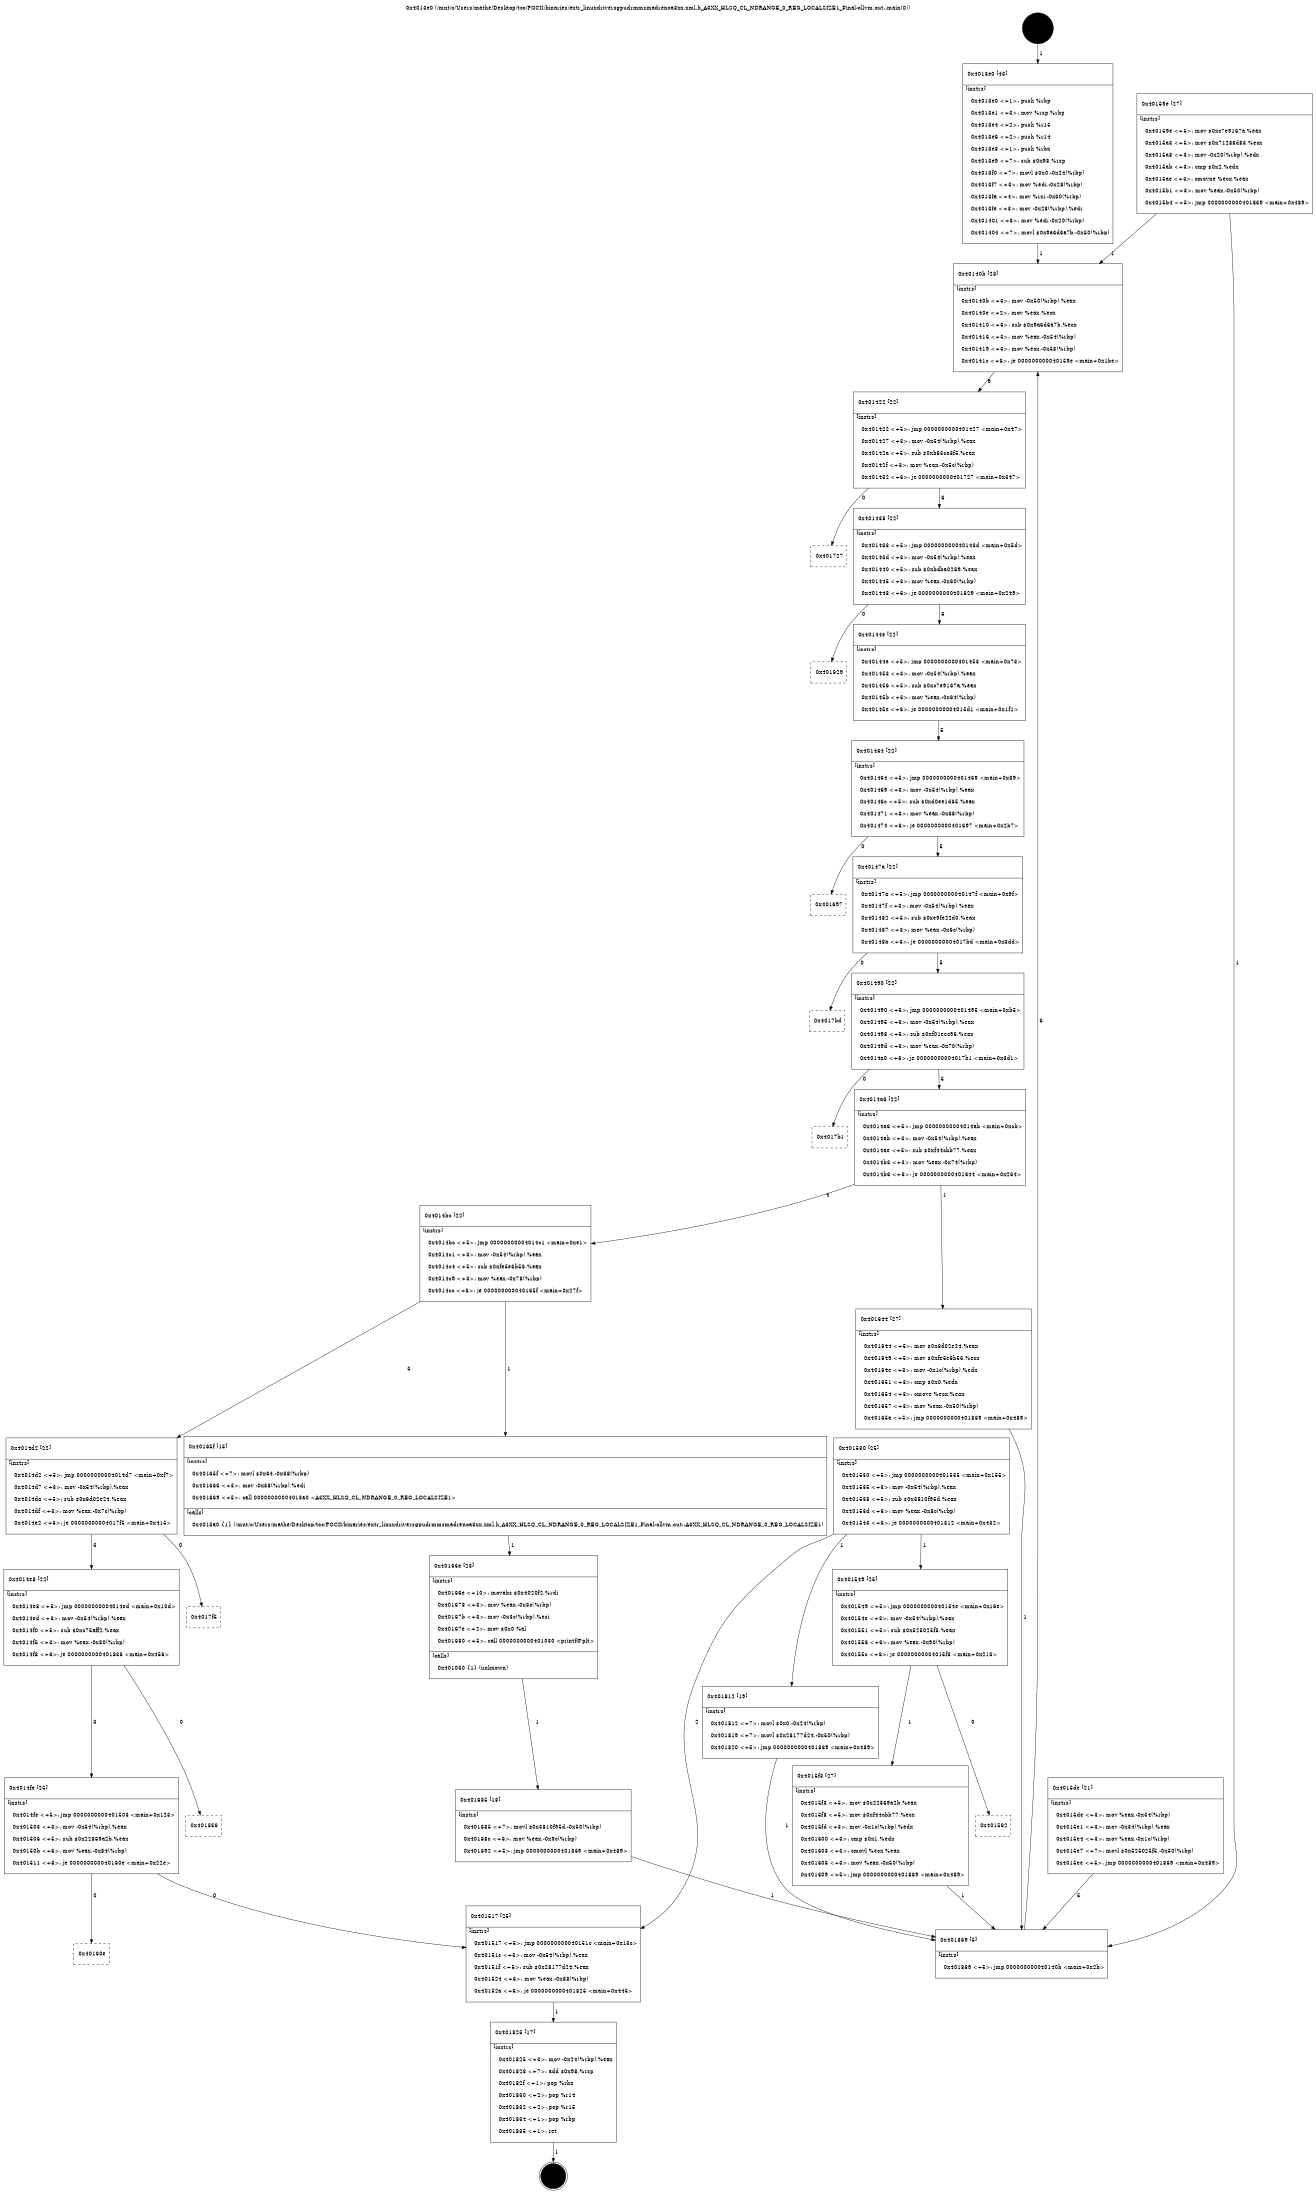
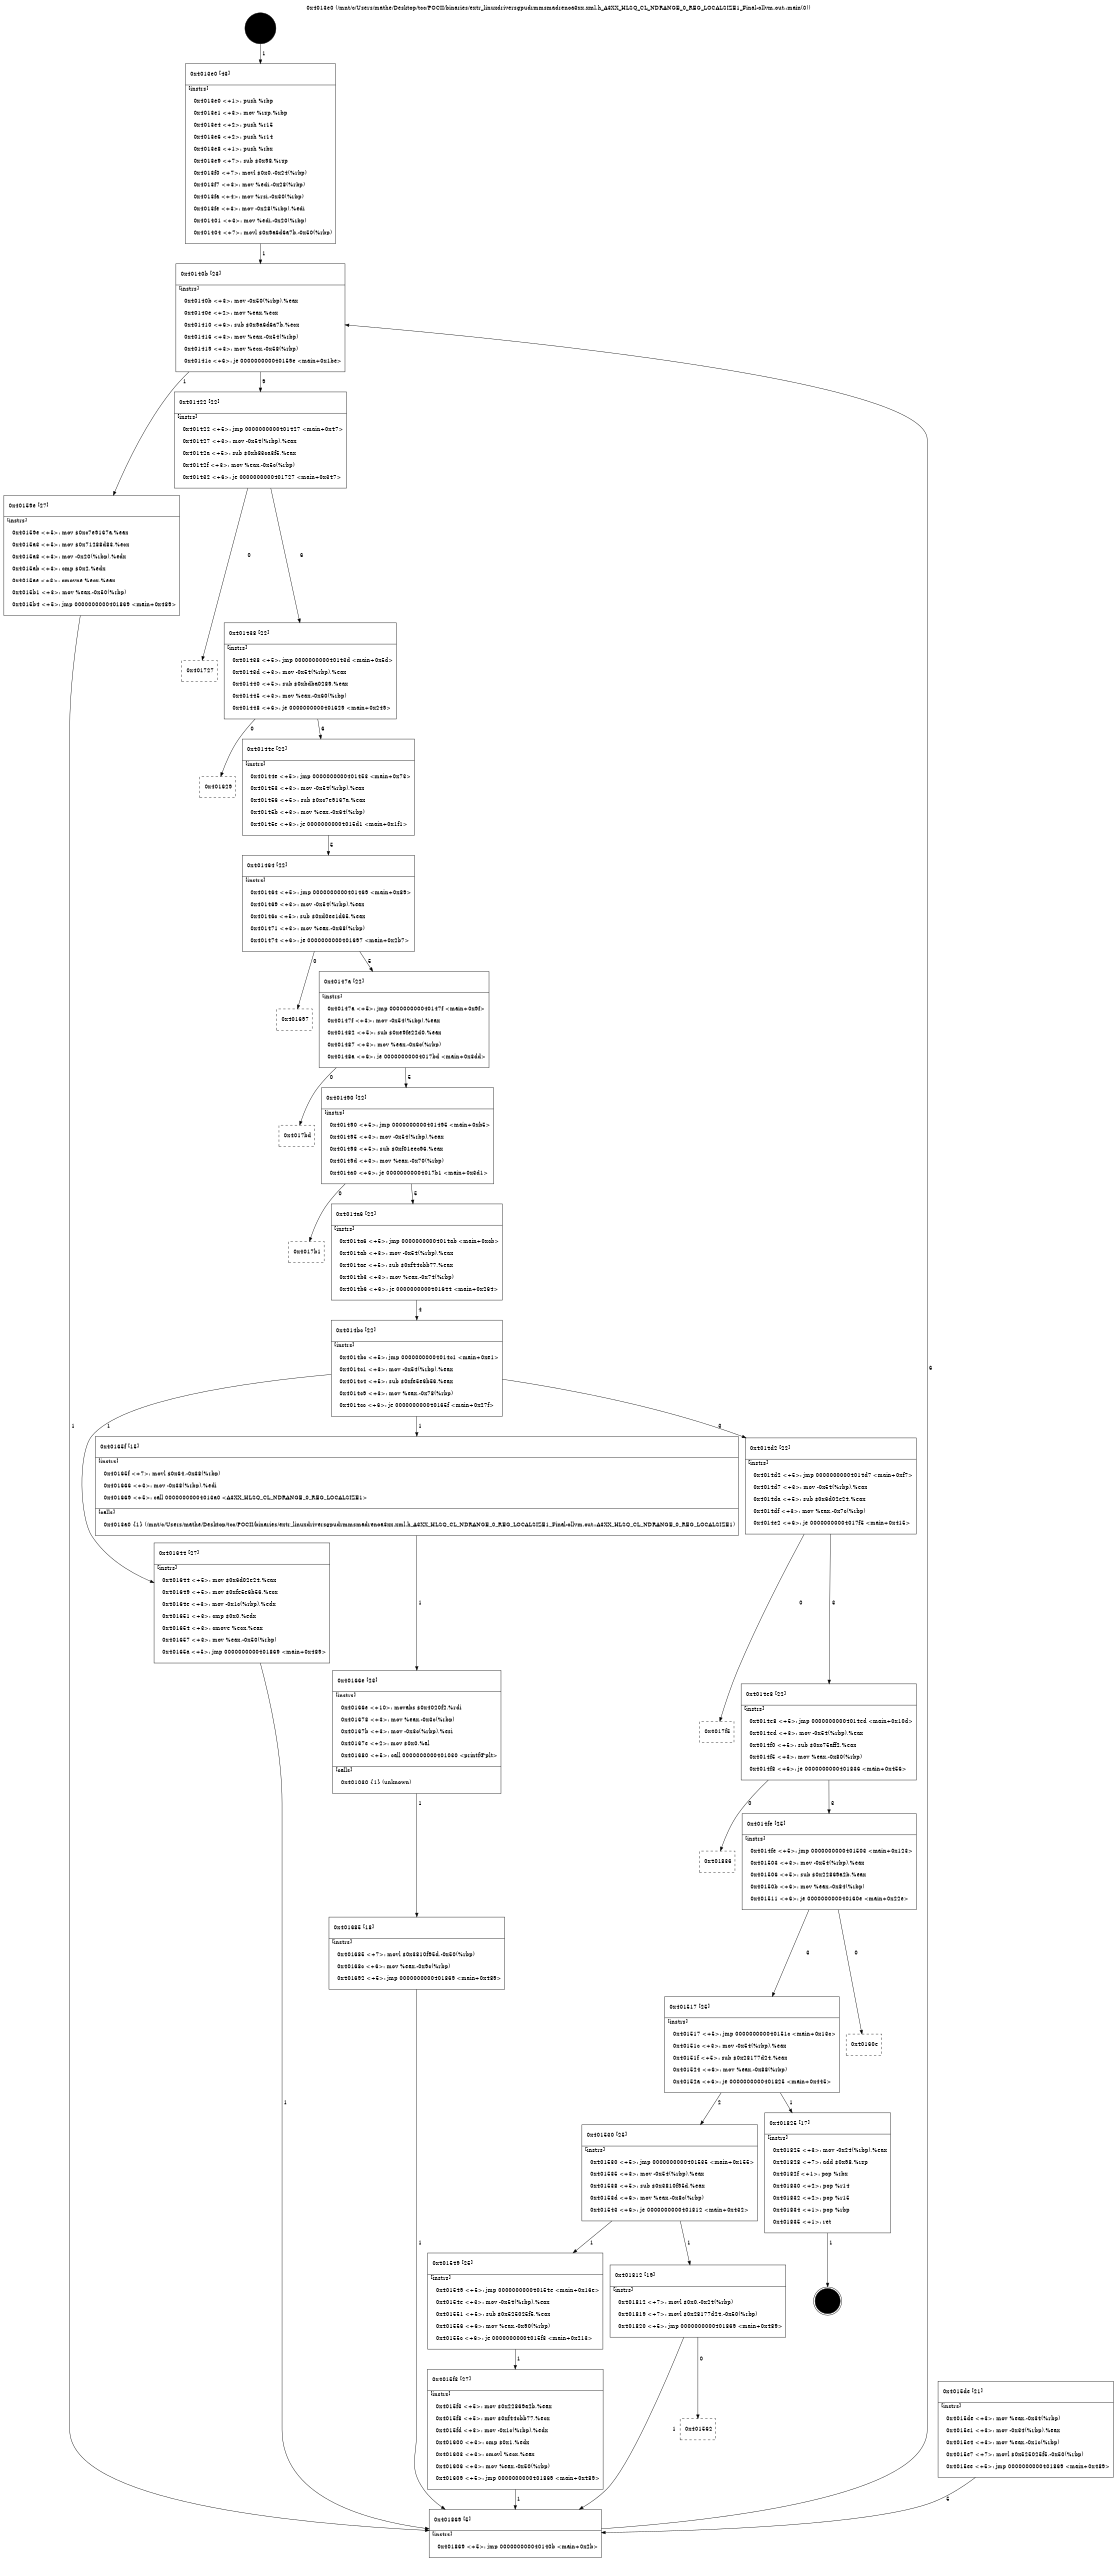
edge "0x40159e [27]" -> "0x40140b [23]": reversed
edge "0x4014a6 [22]" -> "0x401644 [27]": now "0x4014bc [22]" -> "0x401644 [27]"
edge "0x401530 [25]" -> "0x401517 [25]": reversed
edge "0x401549 [25]" -> "0x401562": now "0x401812 [19]" -> "0x401562"
edge "0x4014fe [25]" -> "0x401517 [25]": label " 0" -> " 3"
